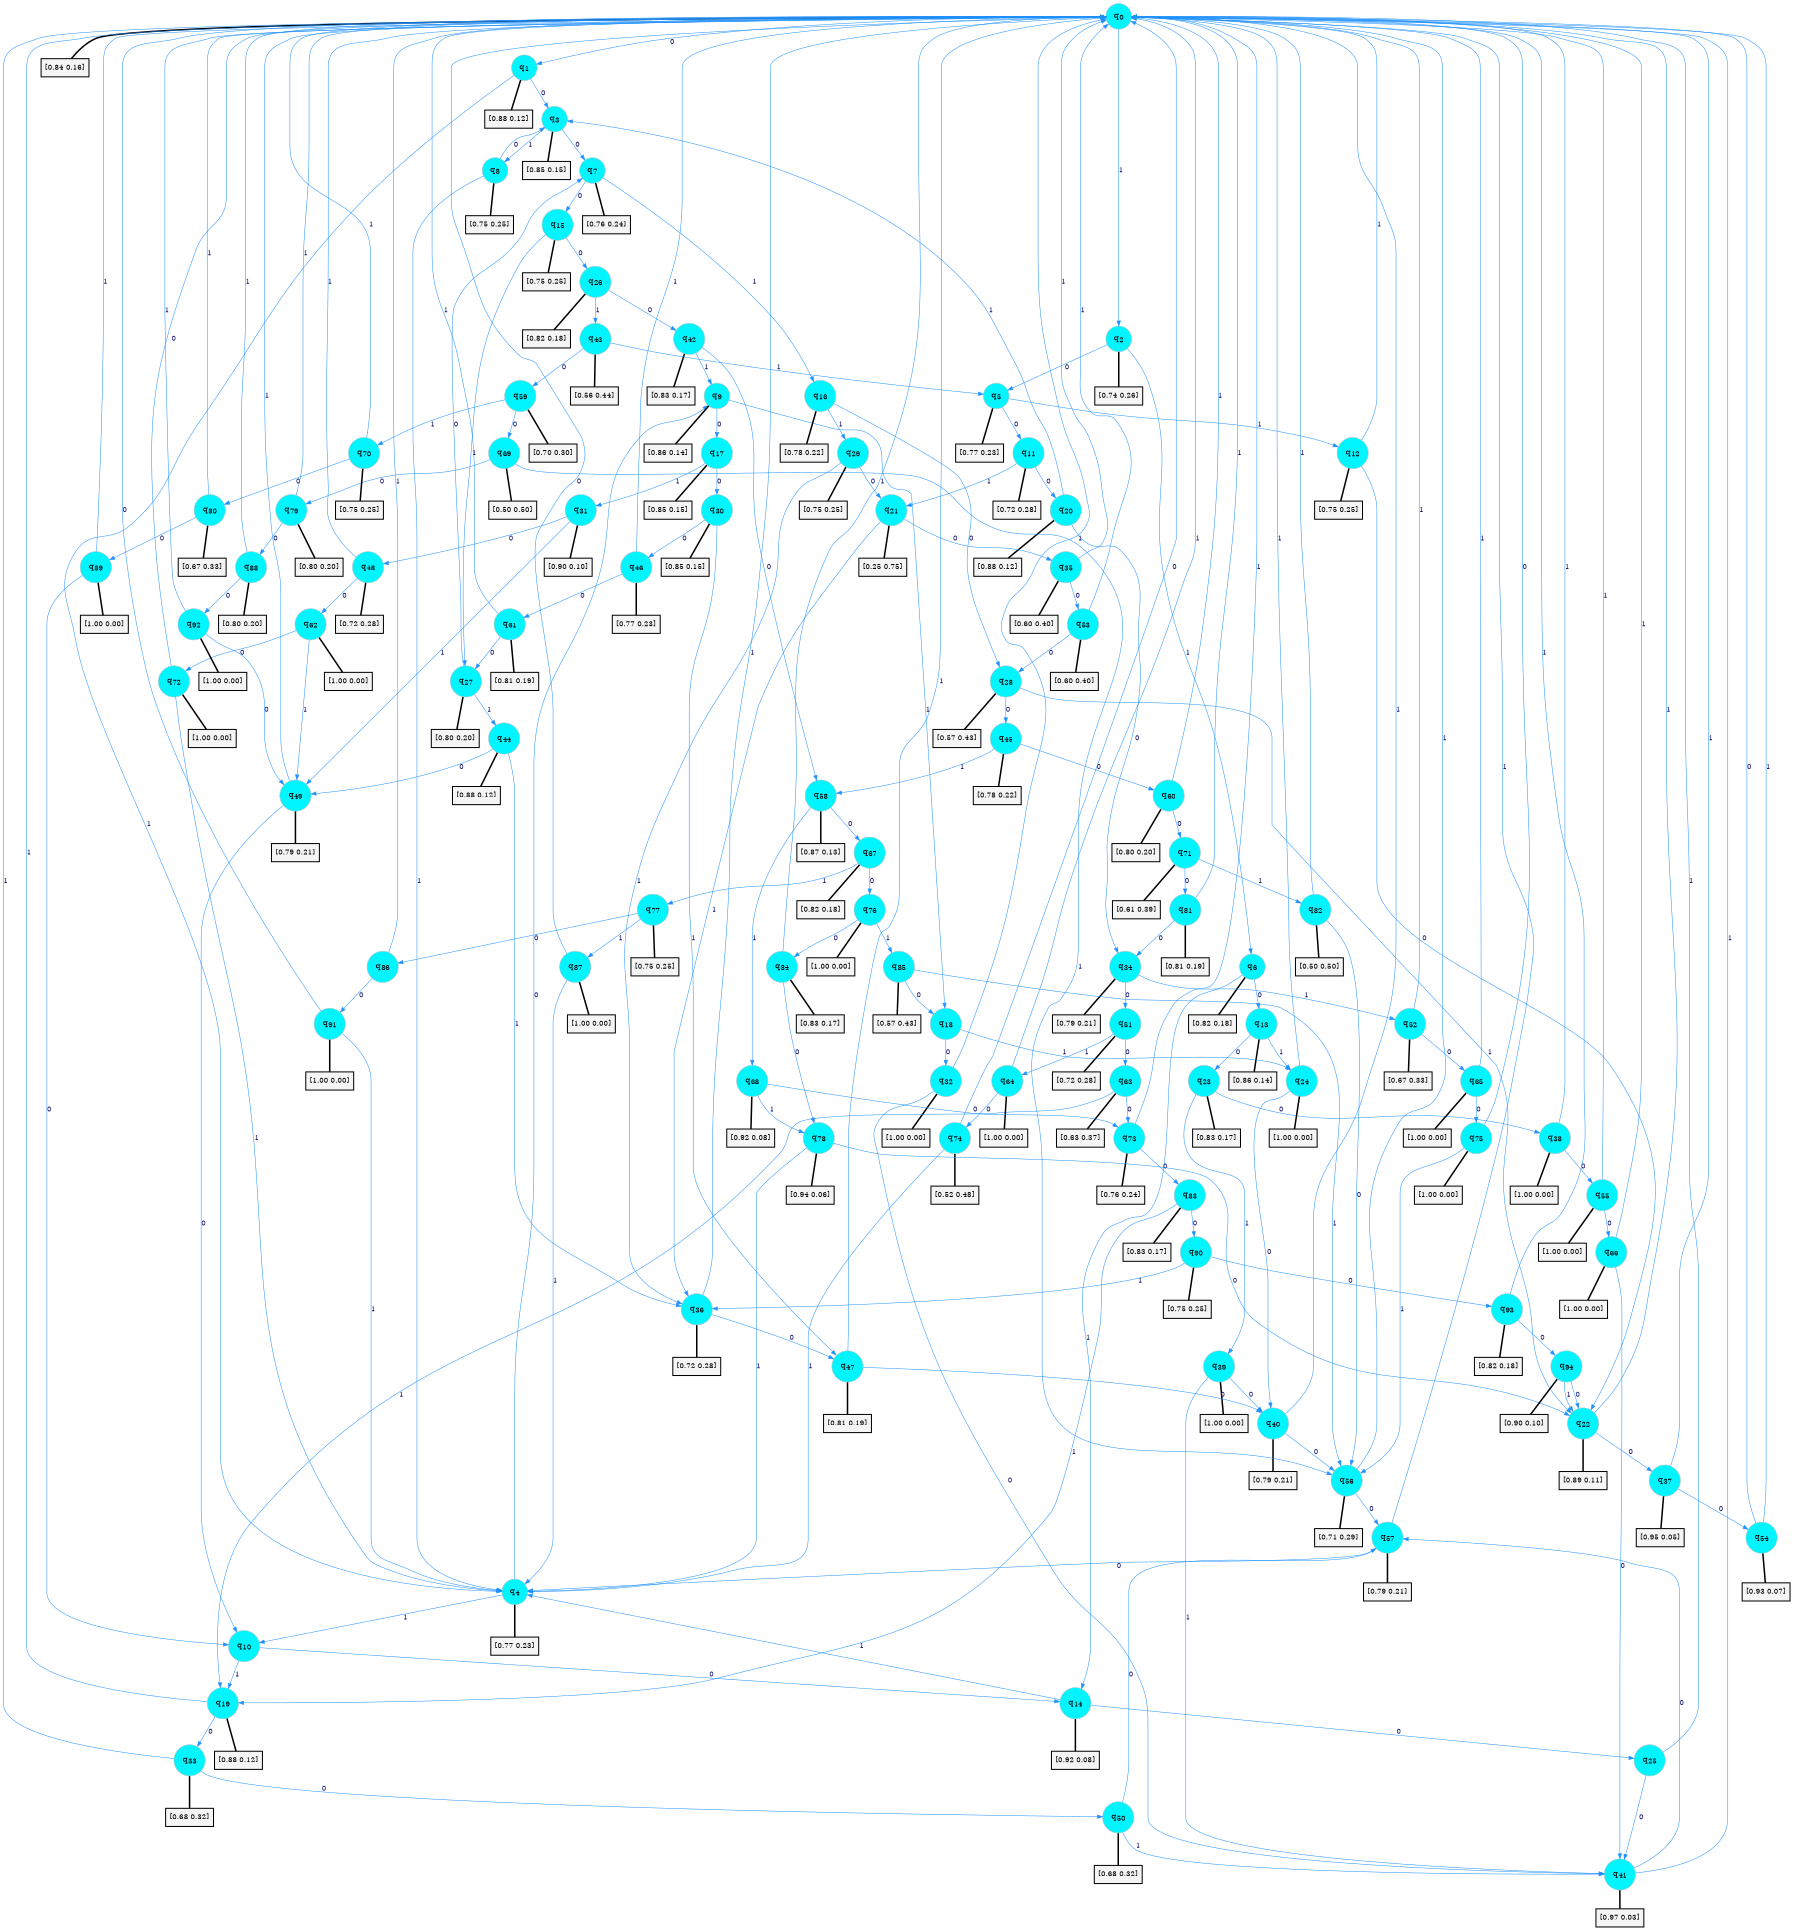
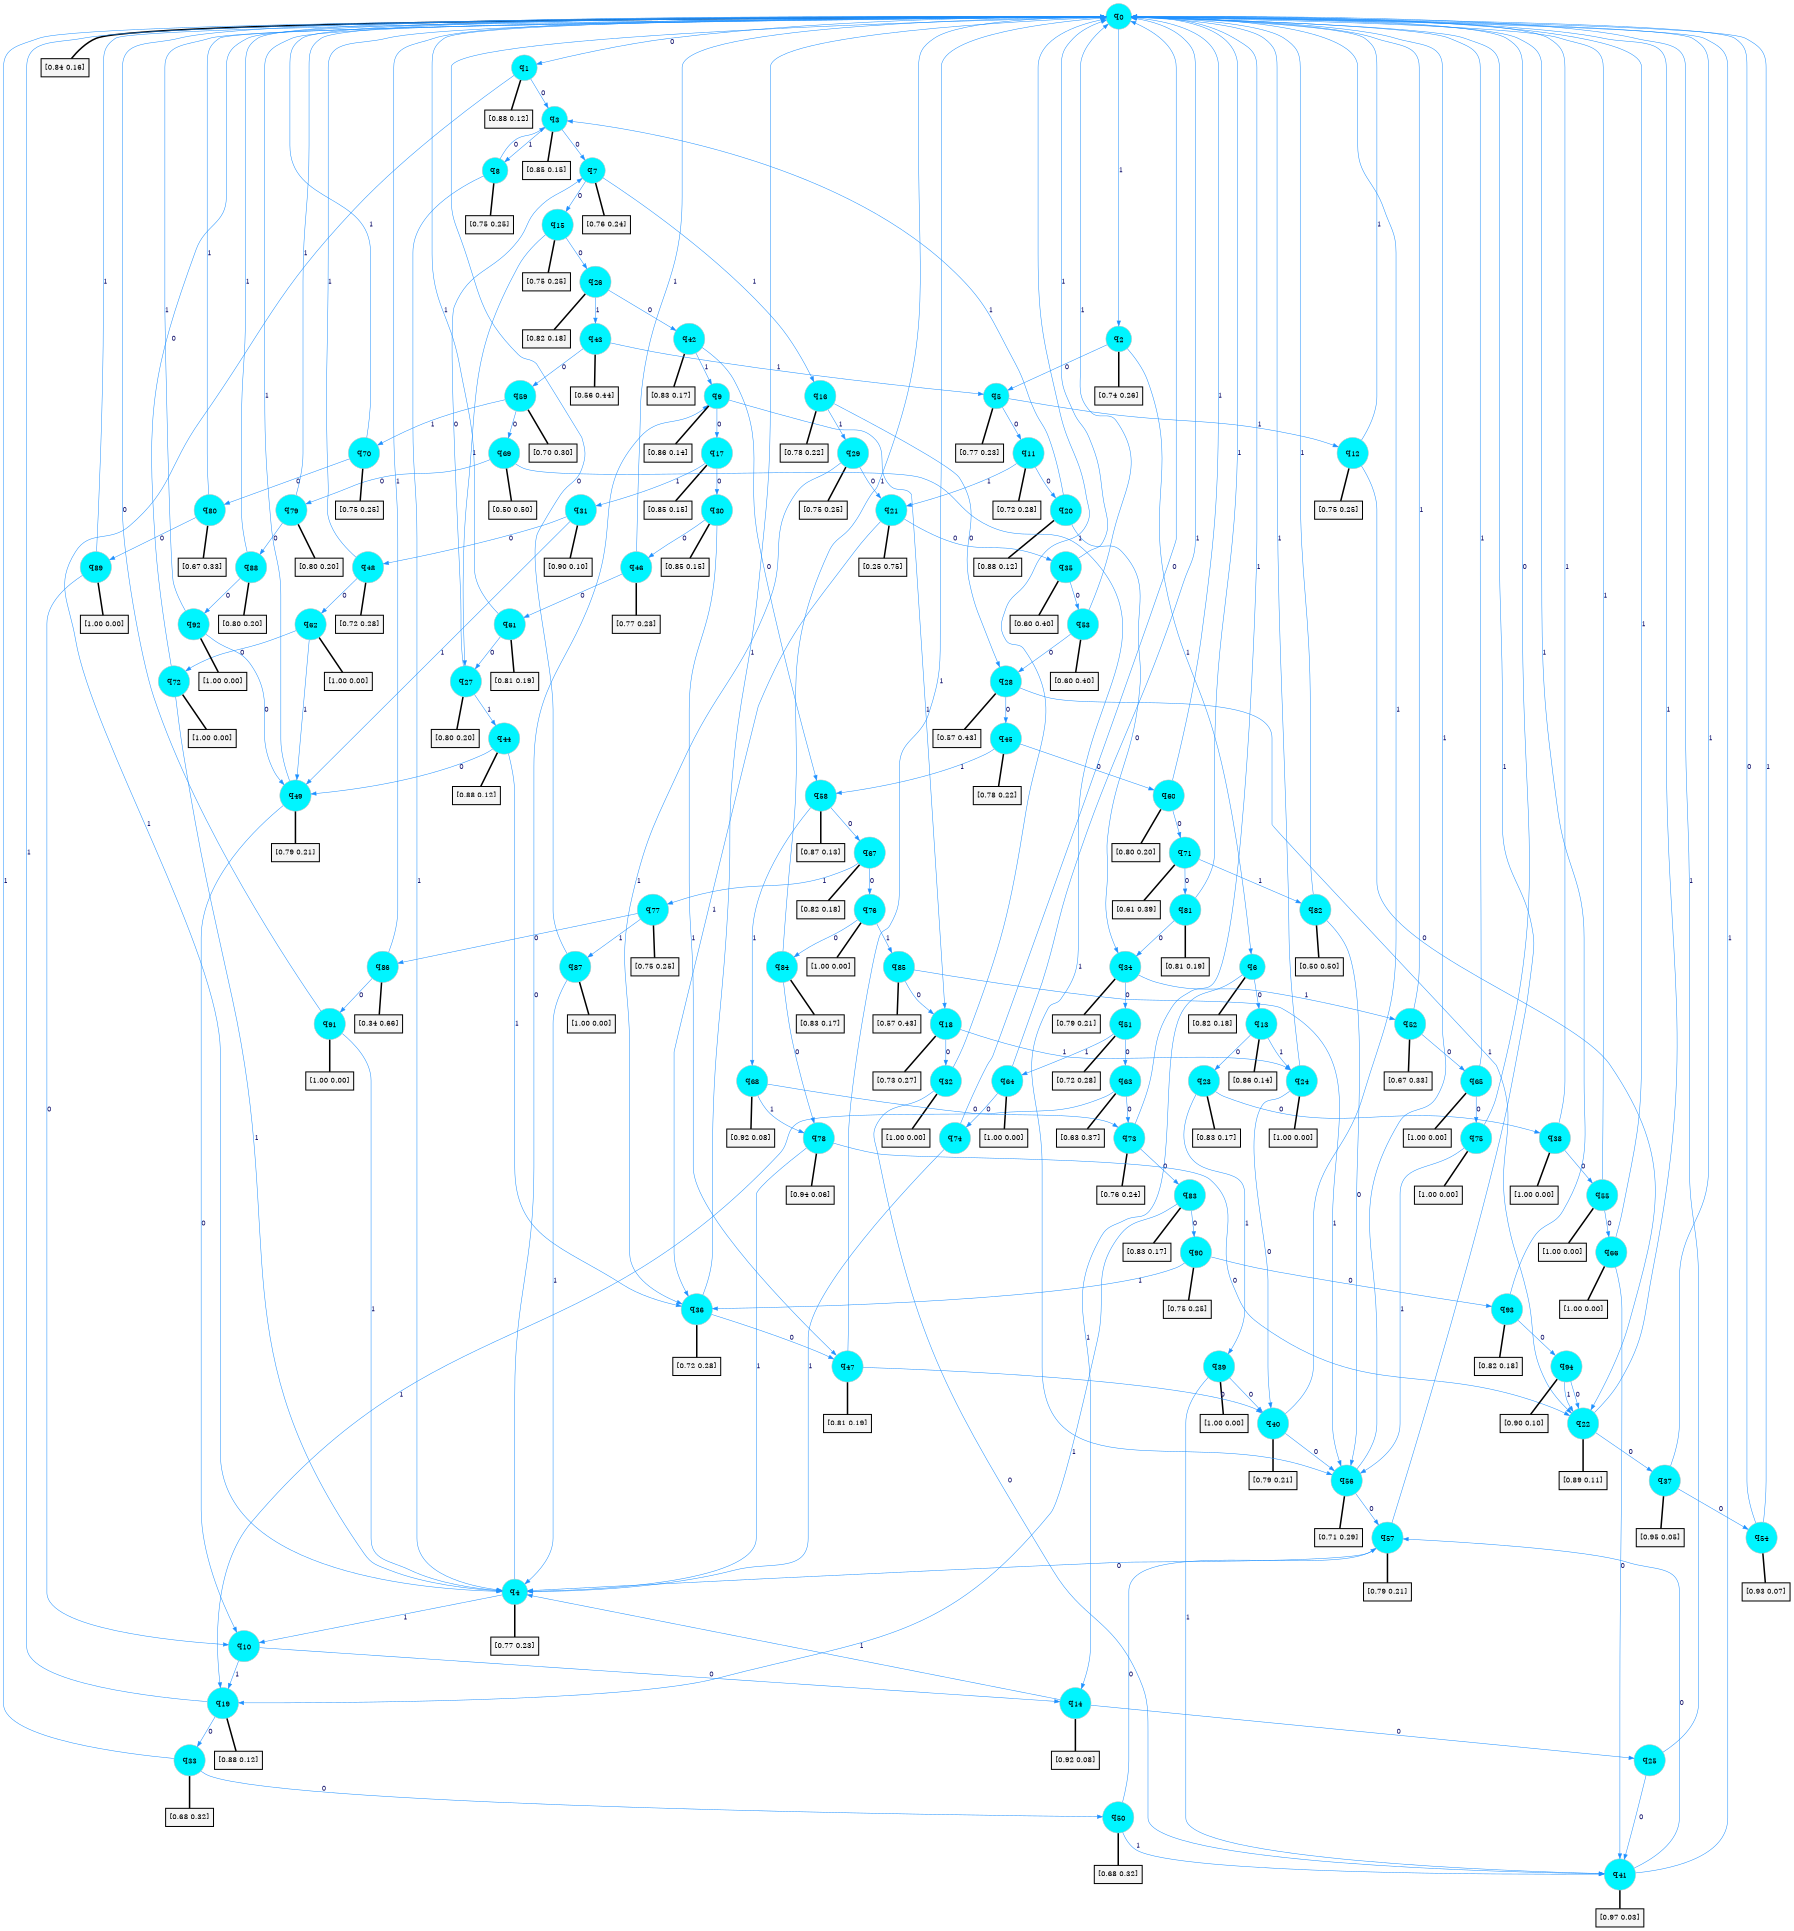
node "[0.34 0.66]": added
node "[0.73 0.27]": added
node "[0.52 0.48]": removed
